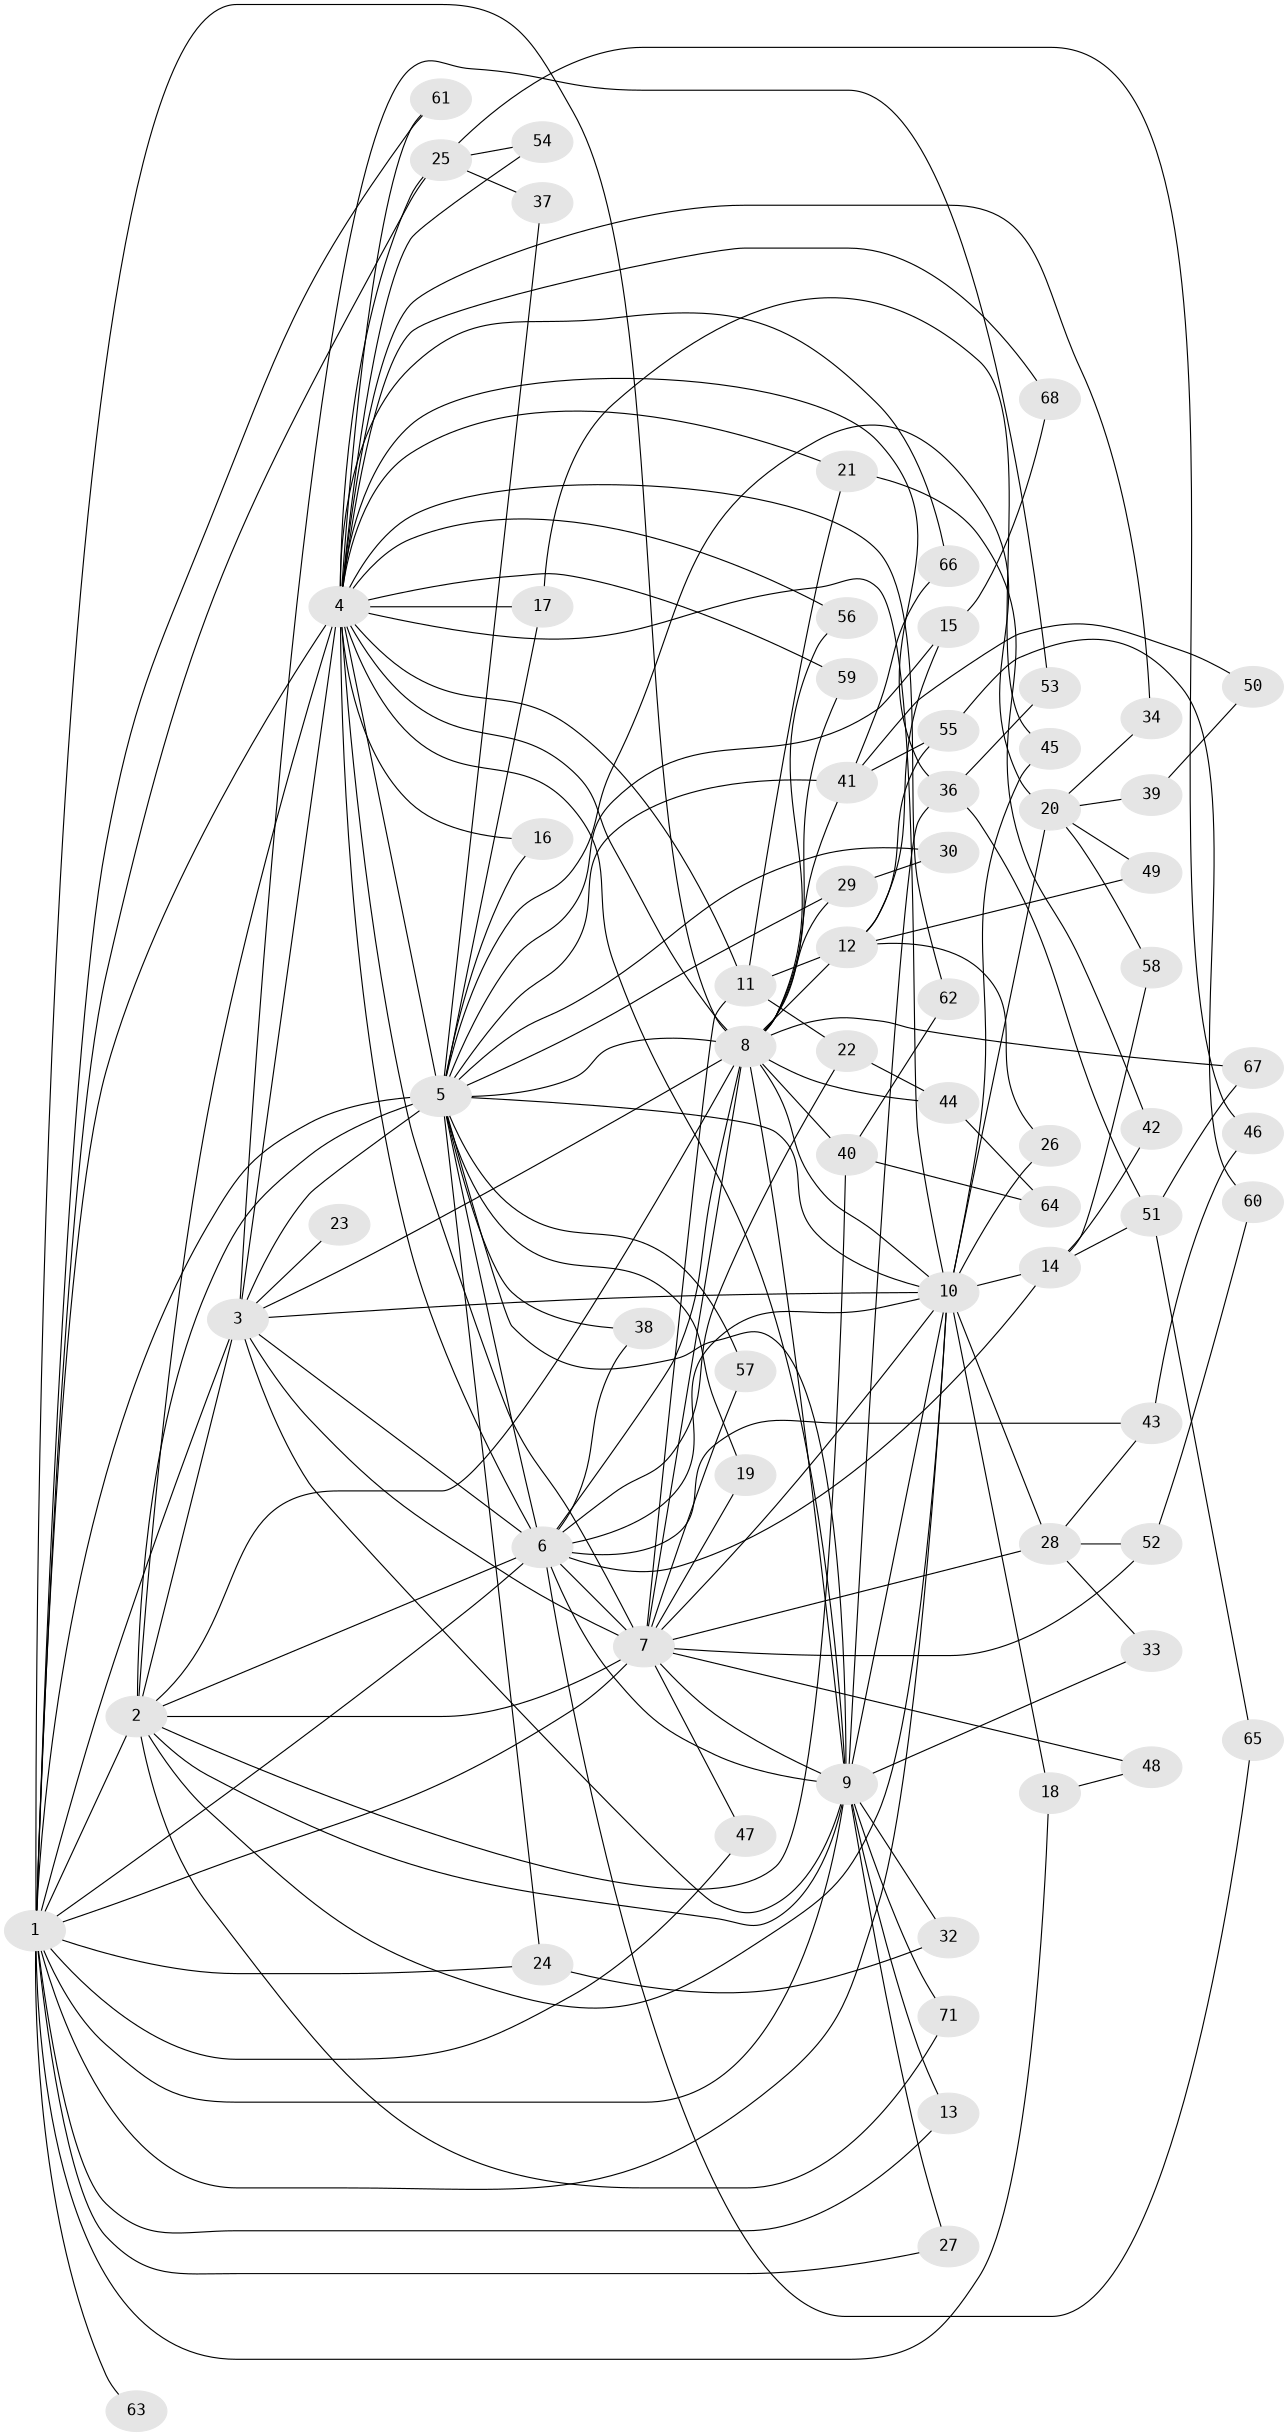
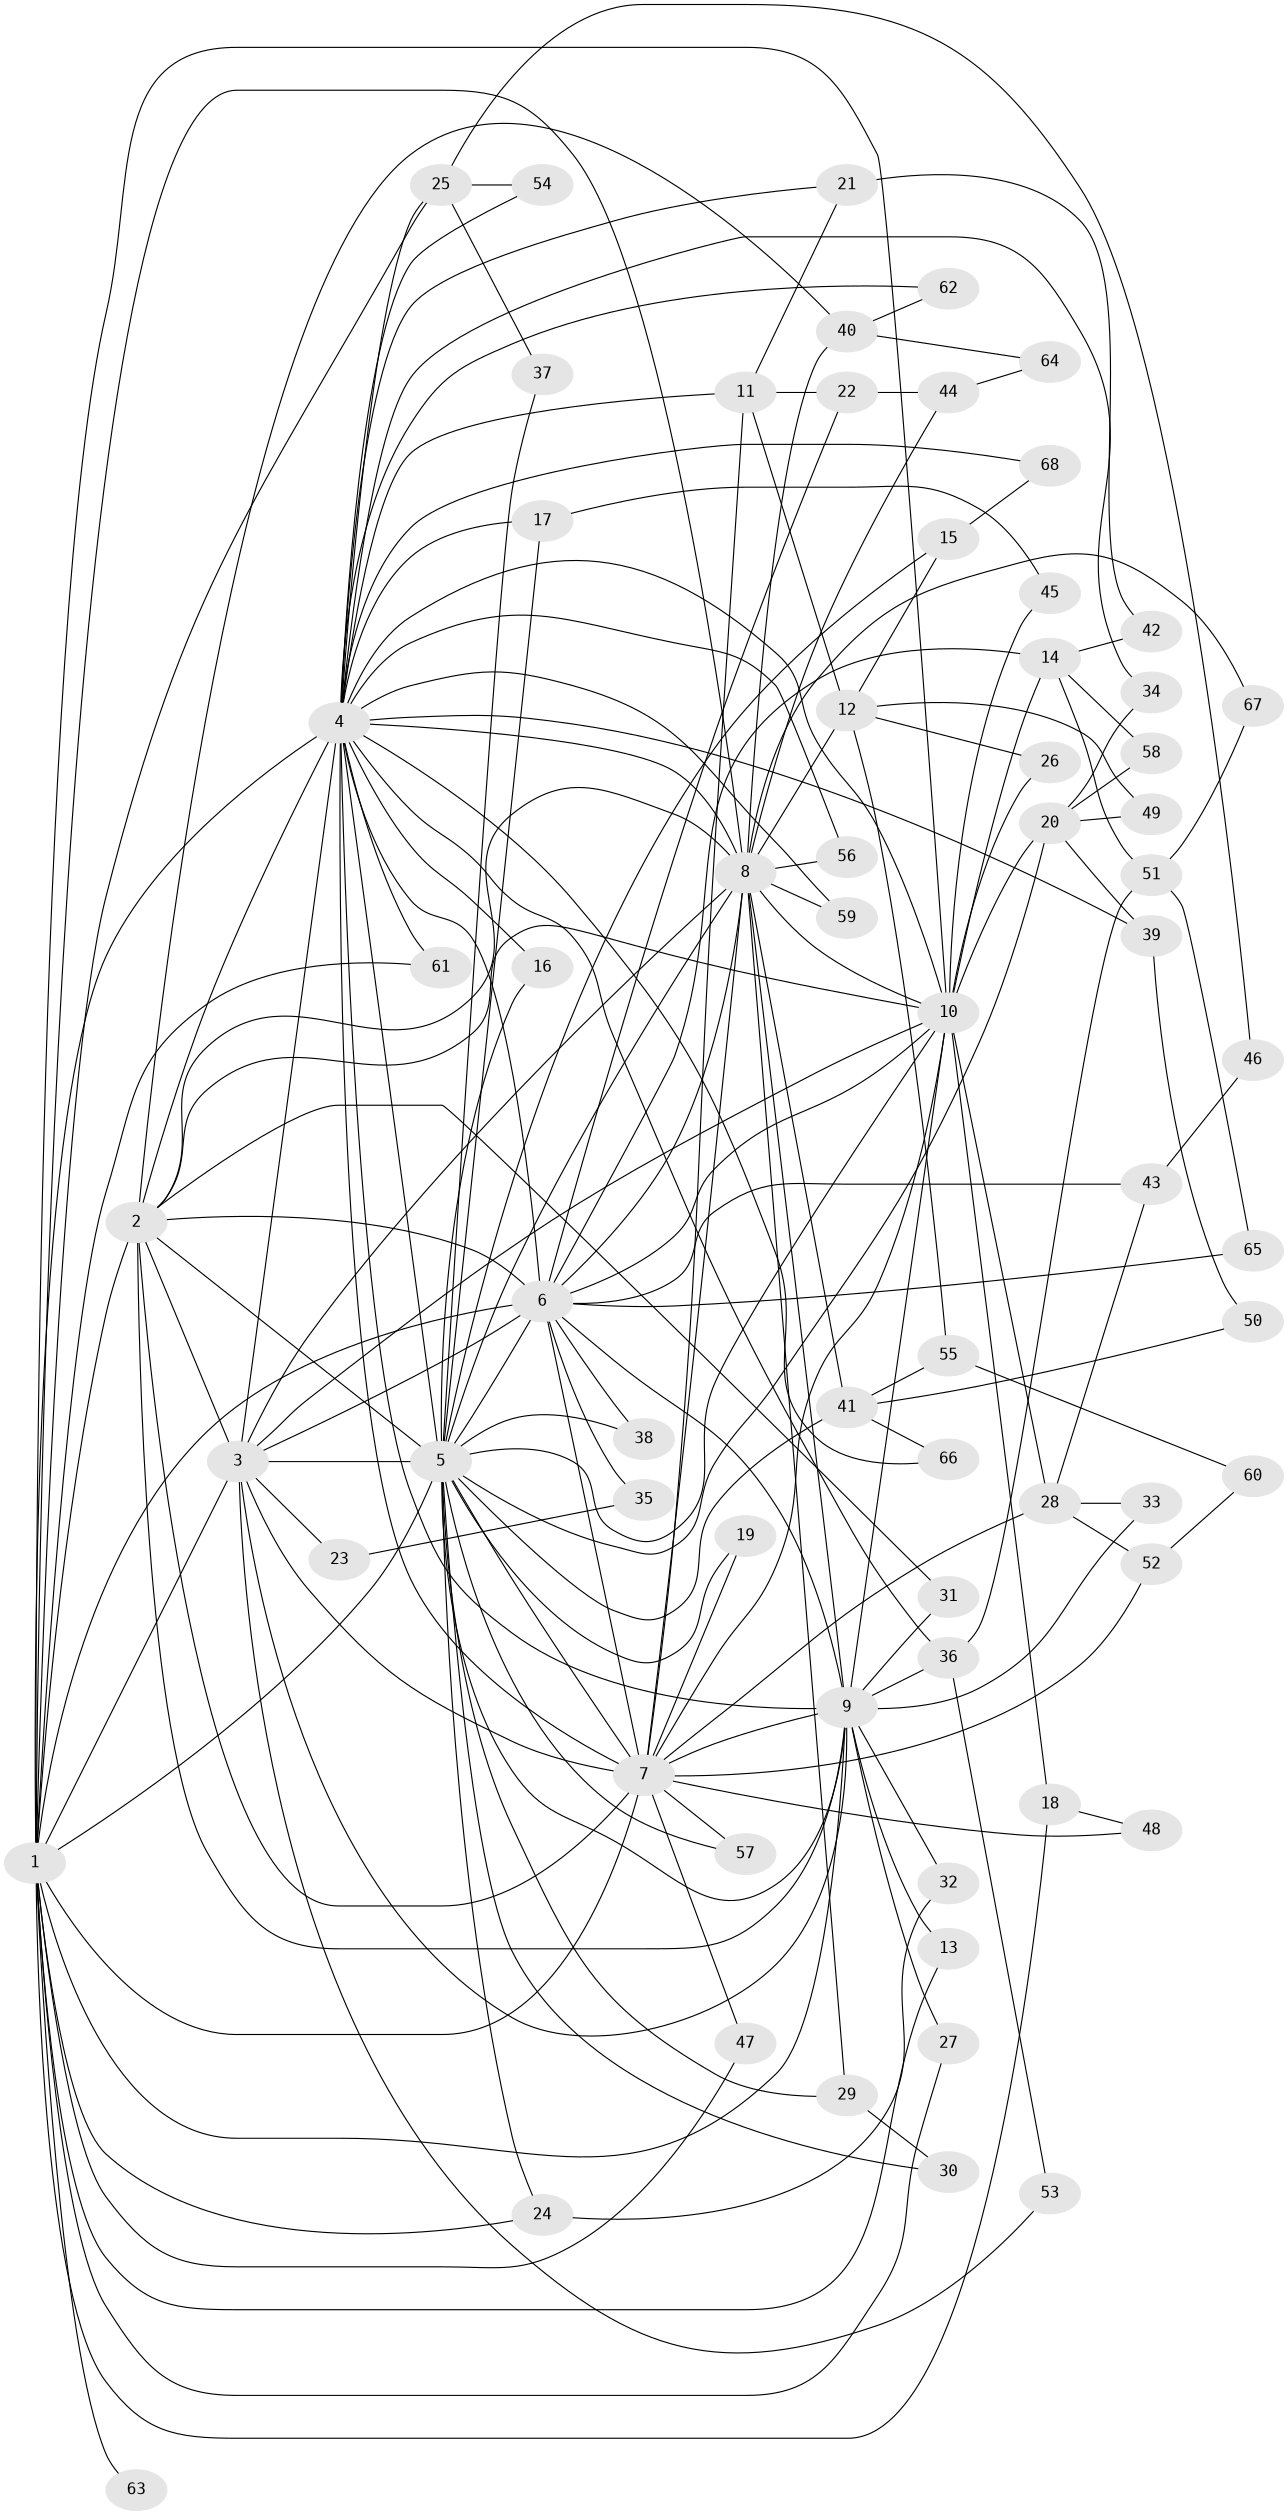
edge "4" -- "39": added
node "35": added
edge "5" -- "7": added
node "71": label "71" -> "31"
